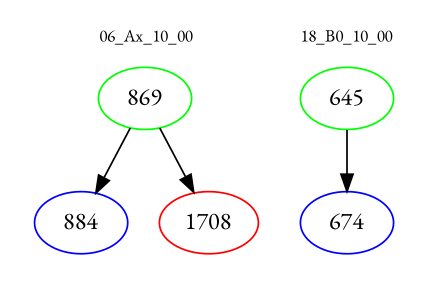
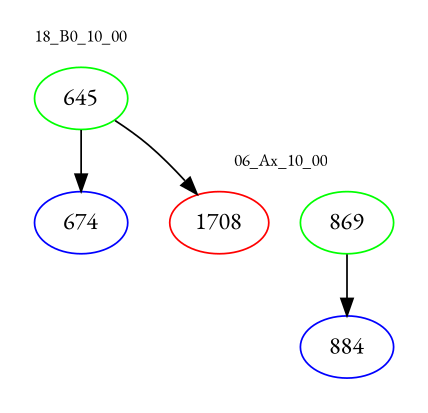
edge "869" -> "1708": now "645" -> "1708"
